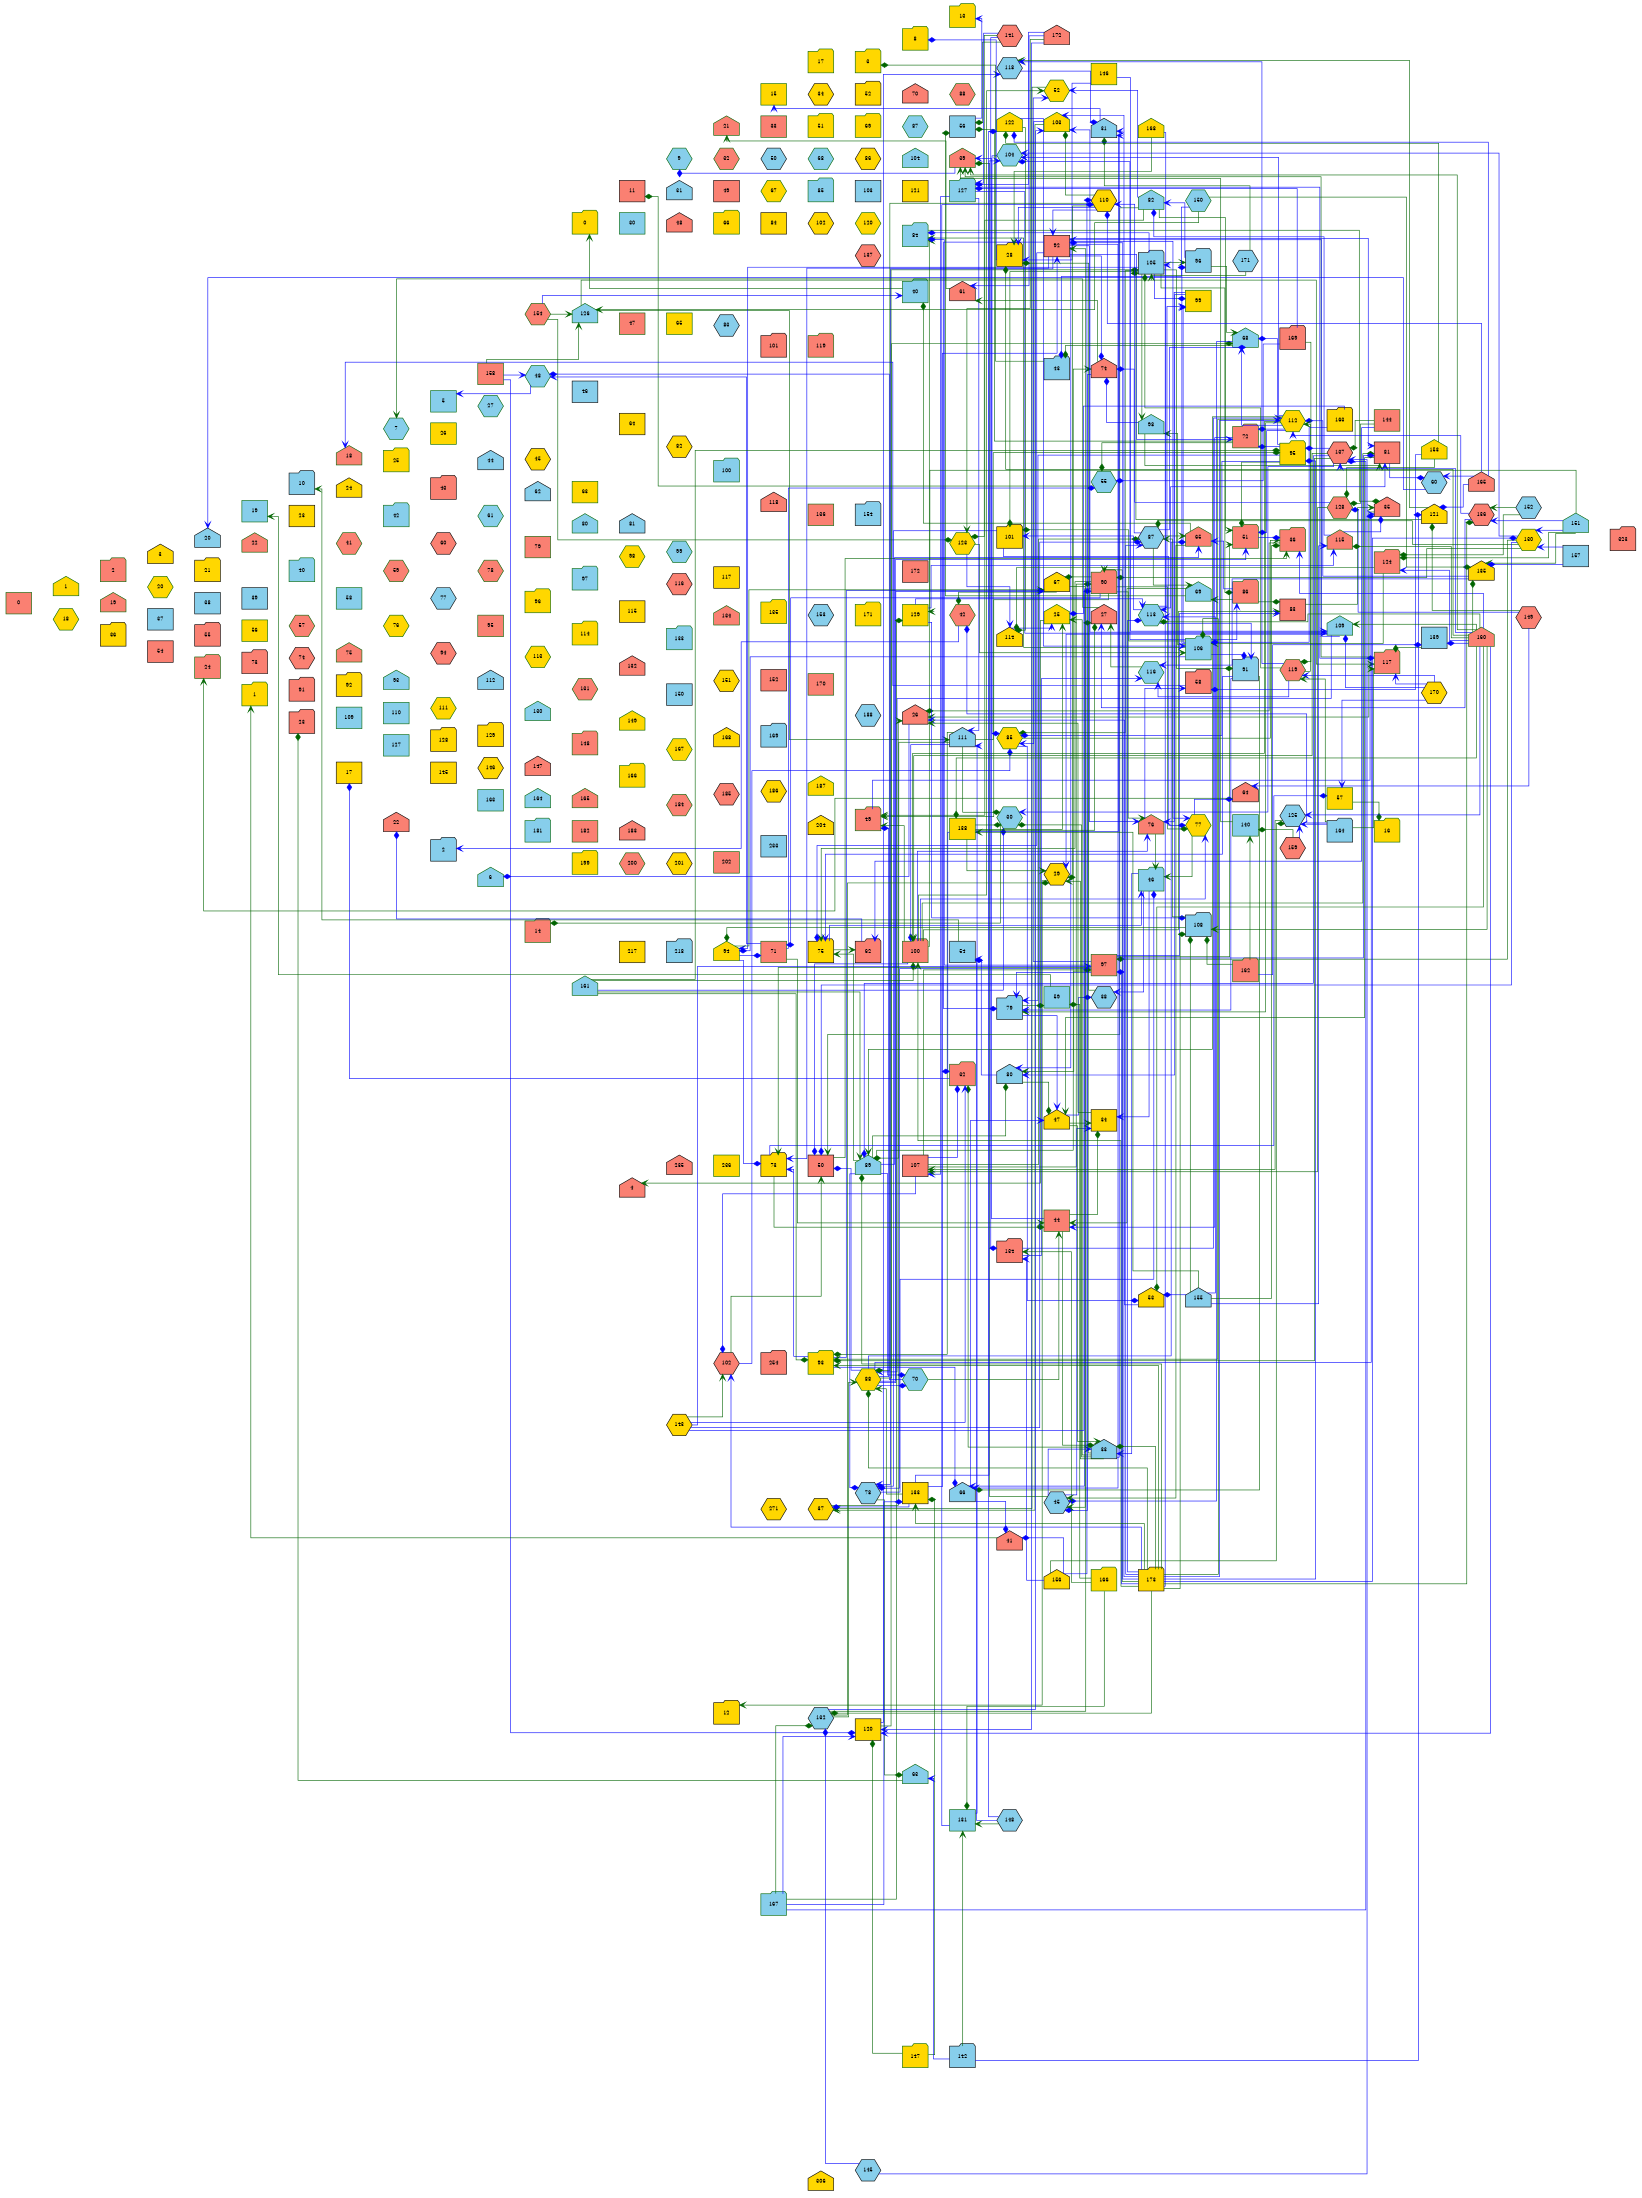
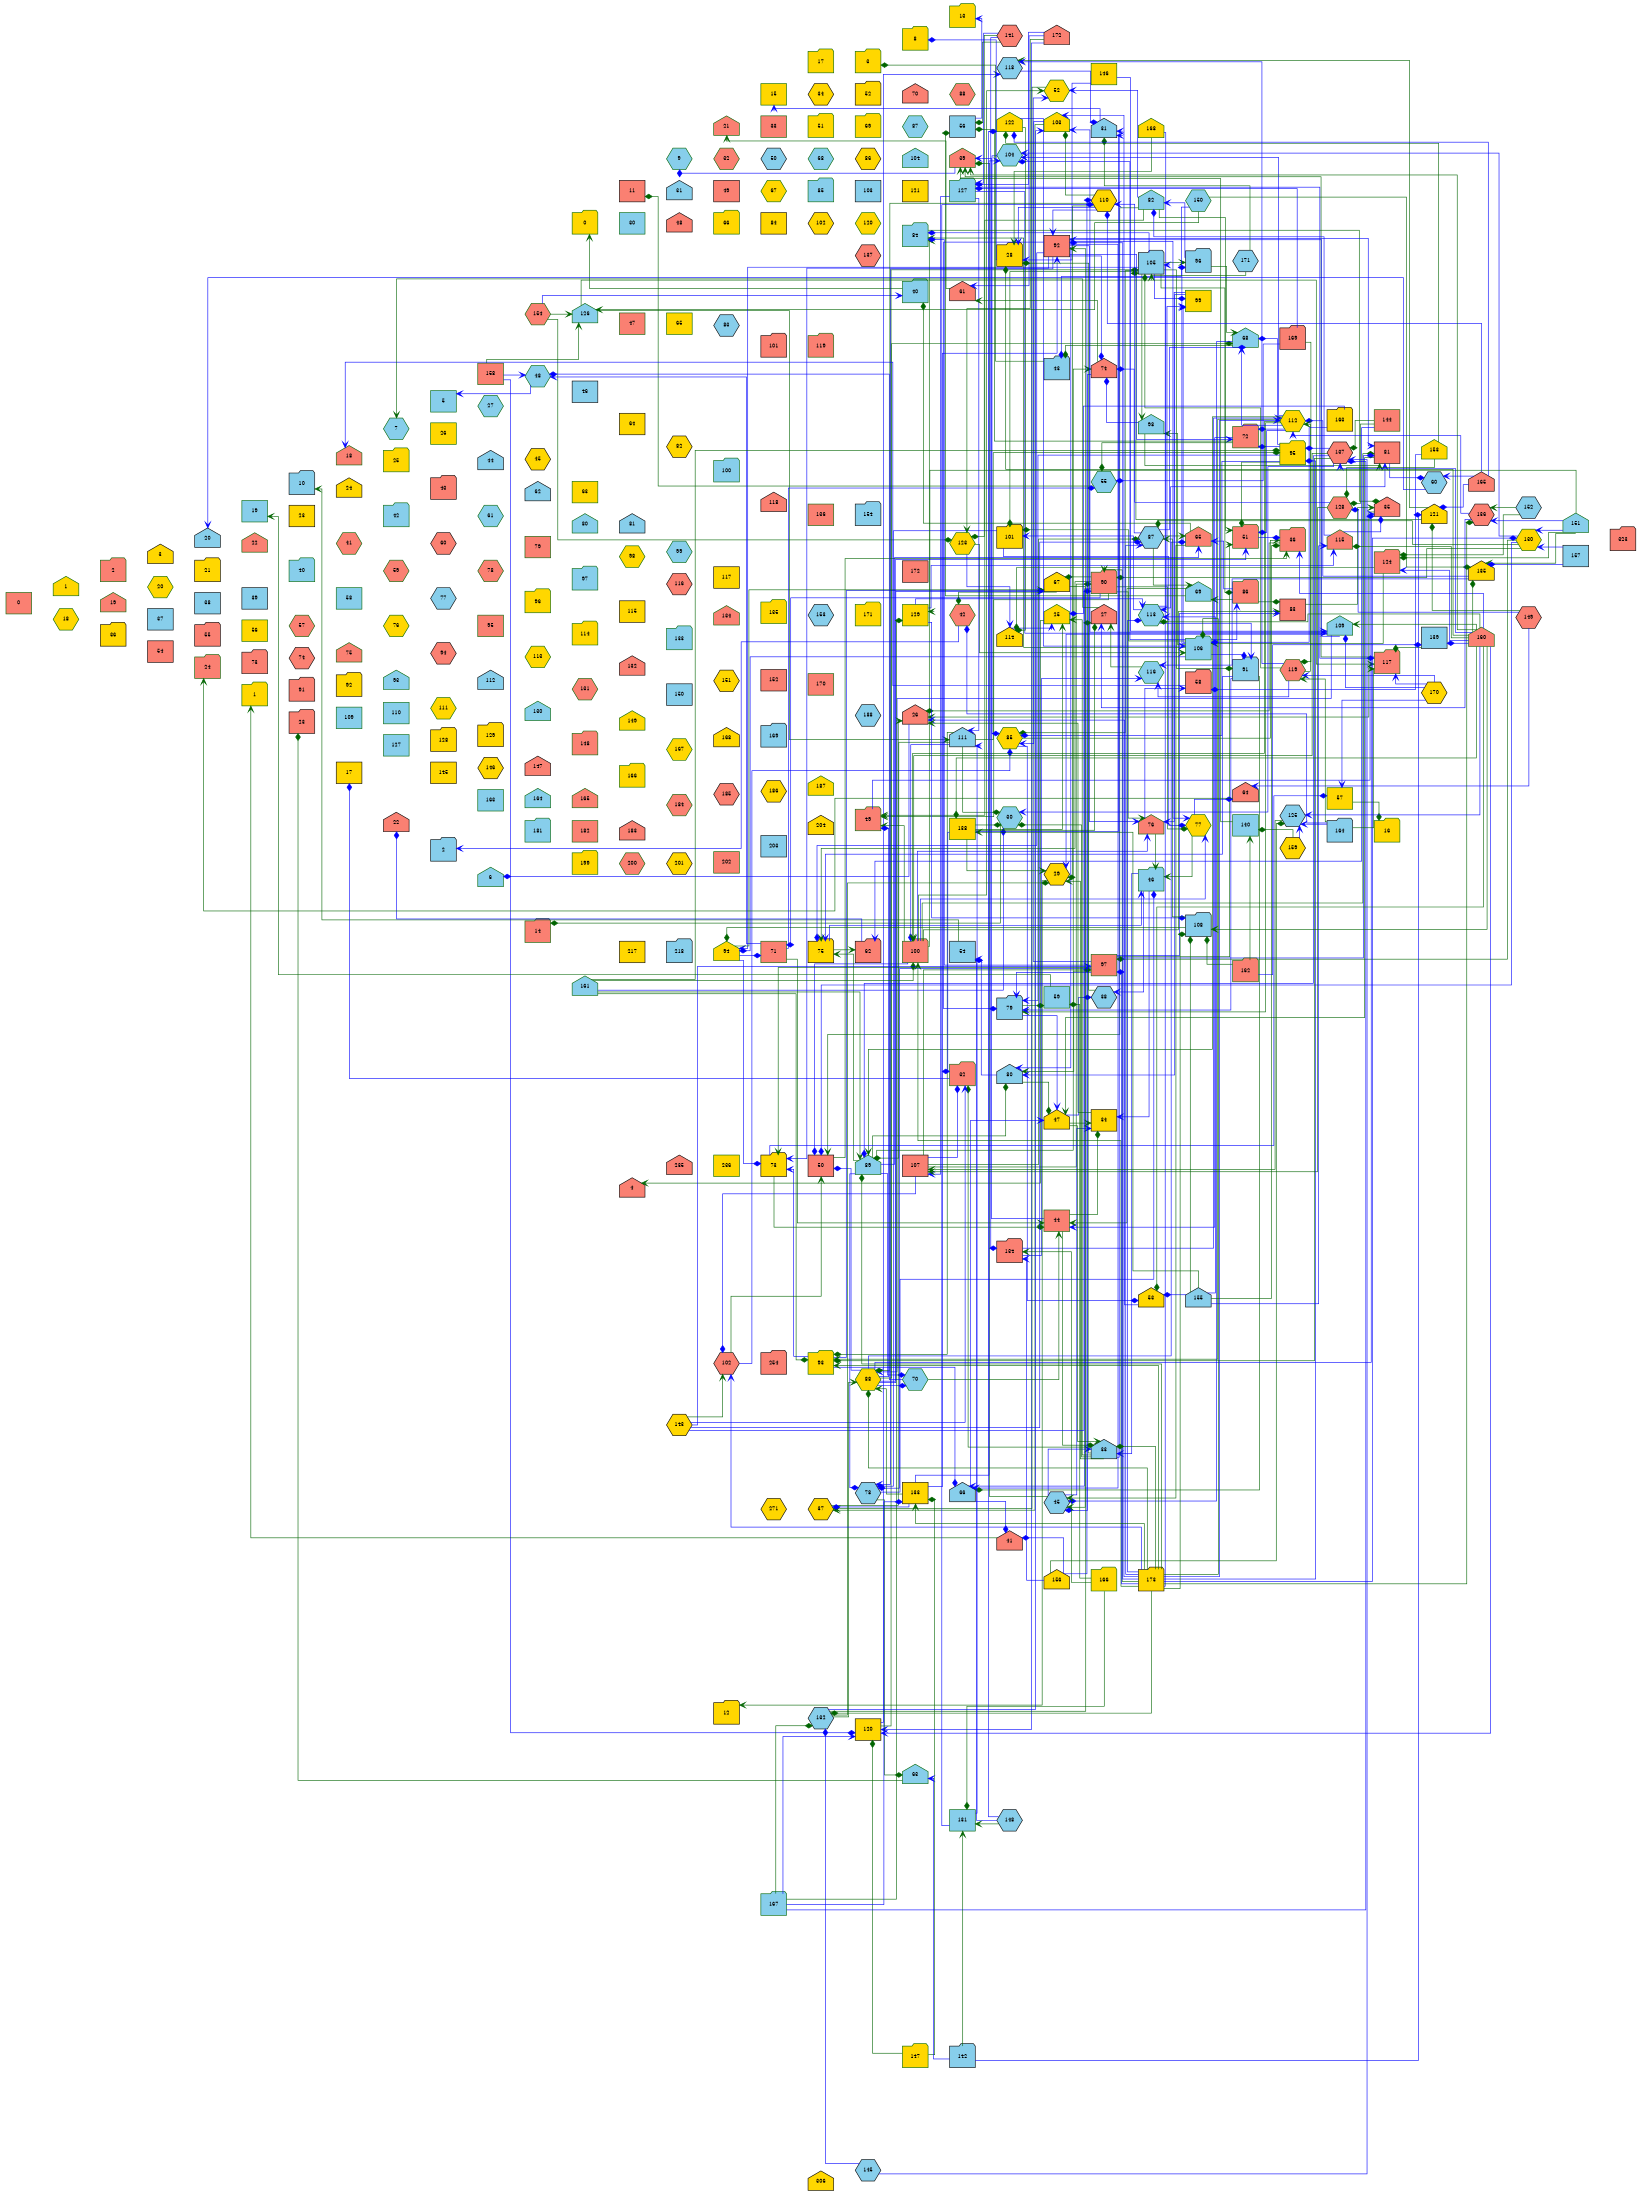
node "233": label "233" -> "203"
node "159": fillcolor salmon -> gold
